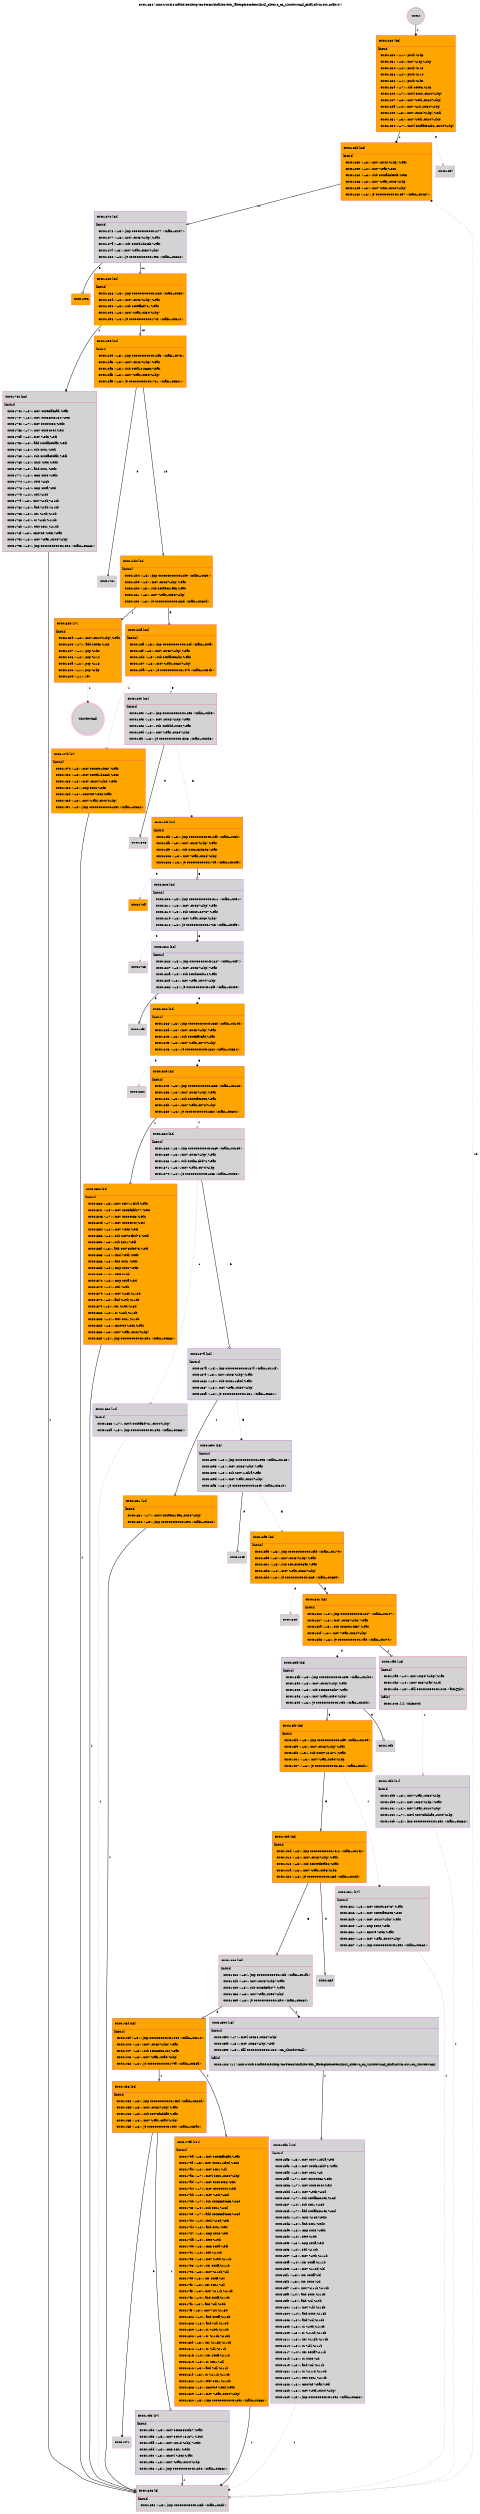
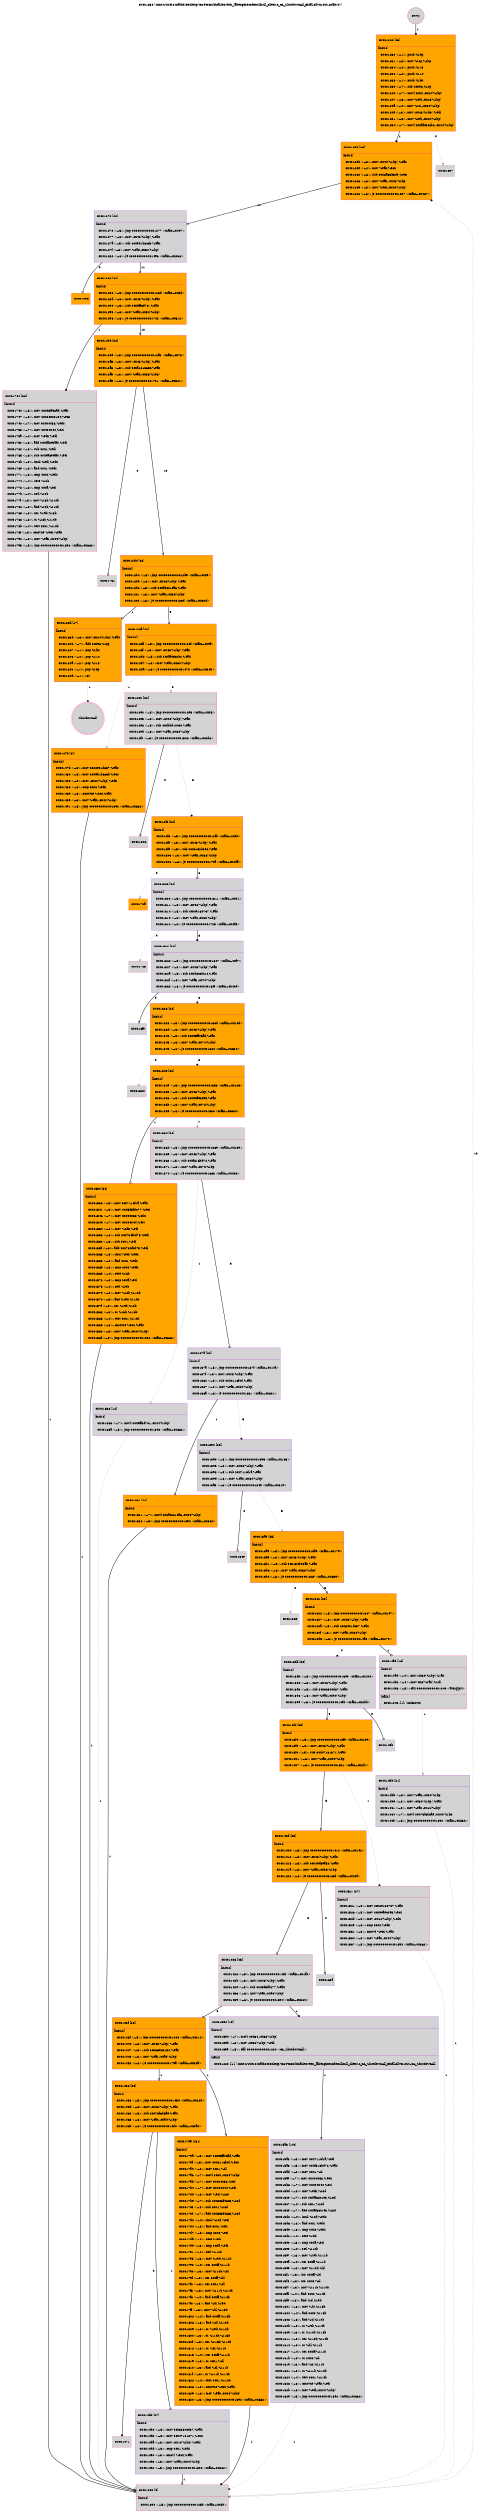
node "Users": label "Users" -> "Entry"
